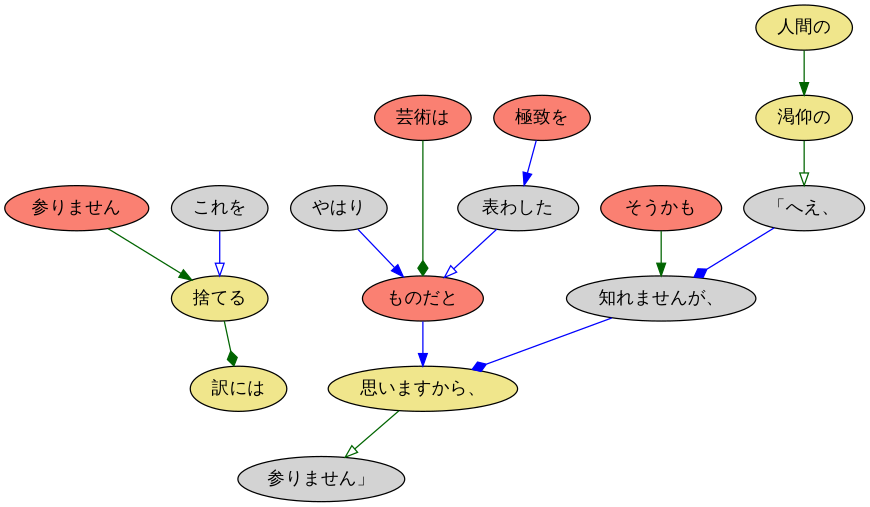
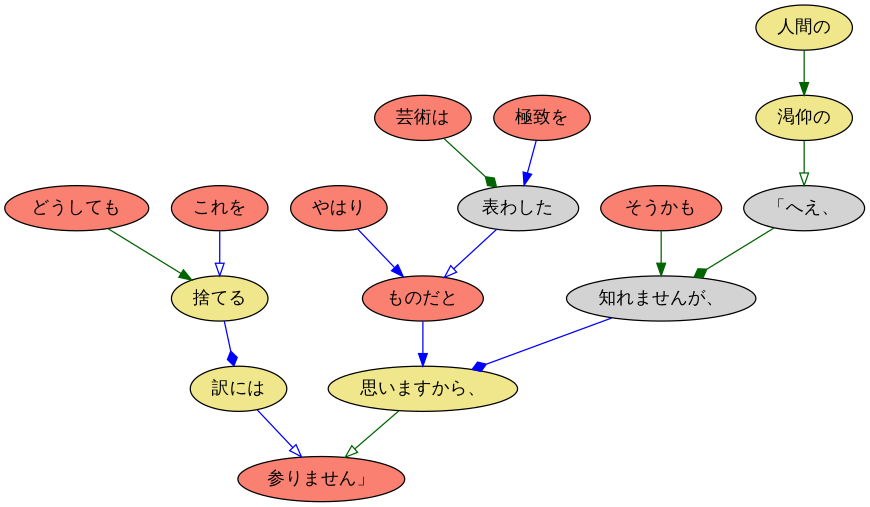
edge "芸術は" -> "ものだと": now "芸術は" -> "表わした"
node "参りません": label "参りません" -> "どうしても"
node "これを": fillcolor lightgrey -> salmon
node "やはり": fillcolor lightgrey -> salmon
edge "「へえ、" -> "知れませんが、": color blue -> darkgreen
edge "捨てる" -> "訳には": color darkgreen -> blue
edge "訳には" -> "参りません」": added
node "参りません」": fillcolor lightgrey -> salmon
